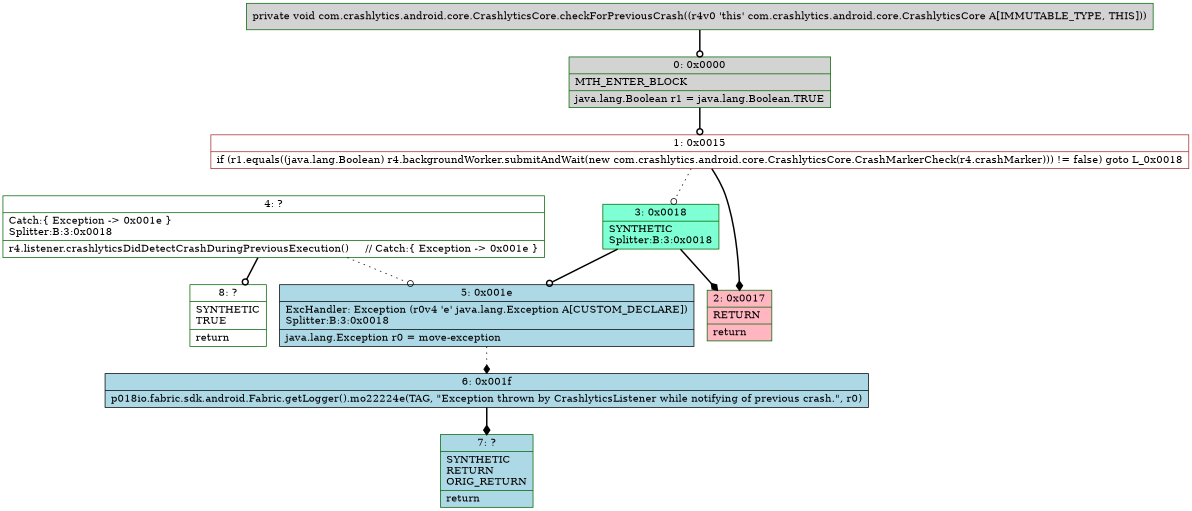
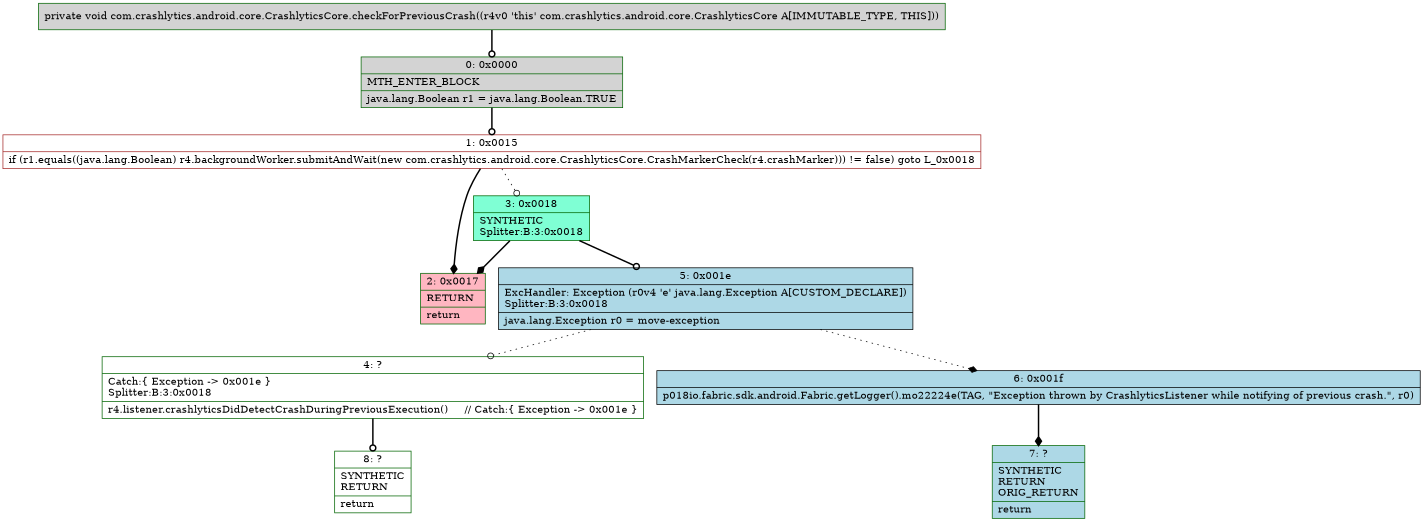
edge "4: ?" -> "5: 0x001e": reversed
node "8: ?": text "TRUE" -> "RETURN"
